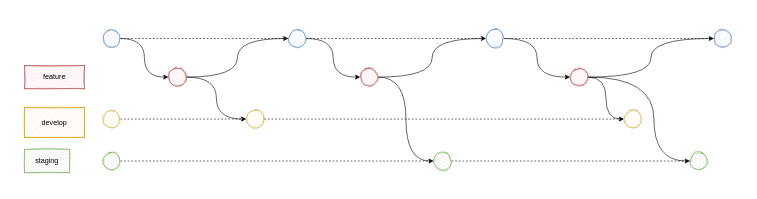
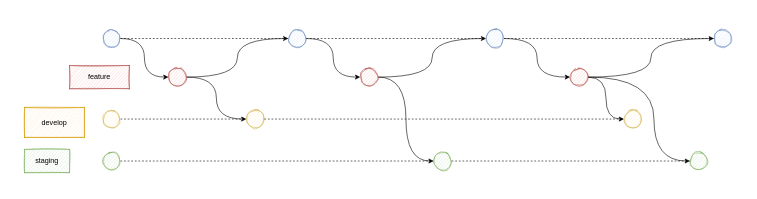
node "feature": moved (54, 77) -> (99, 77)
